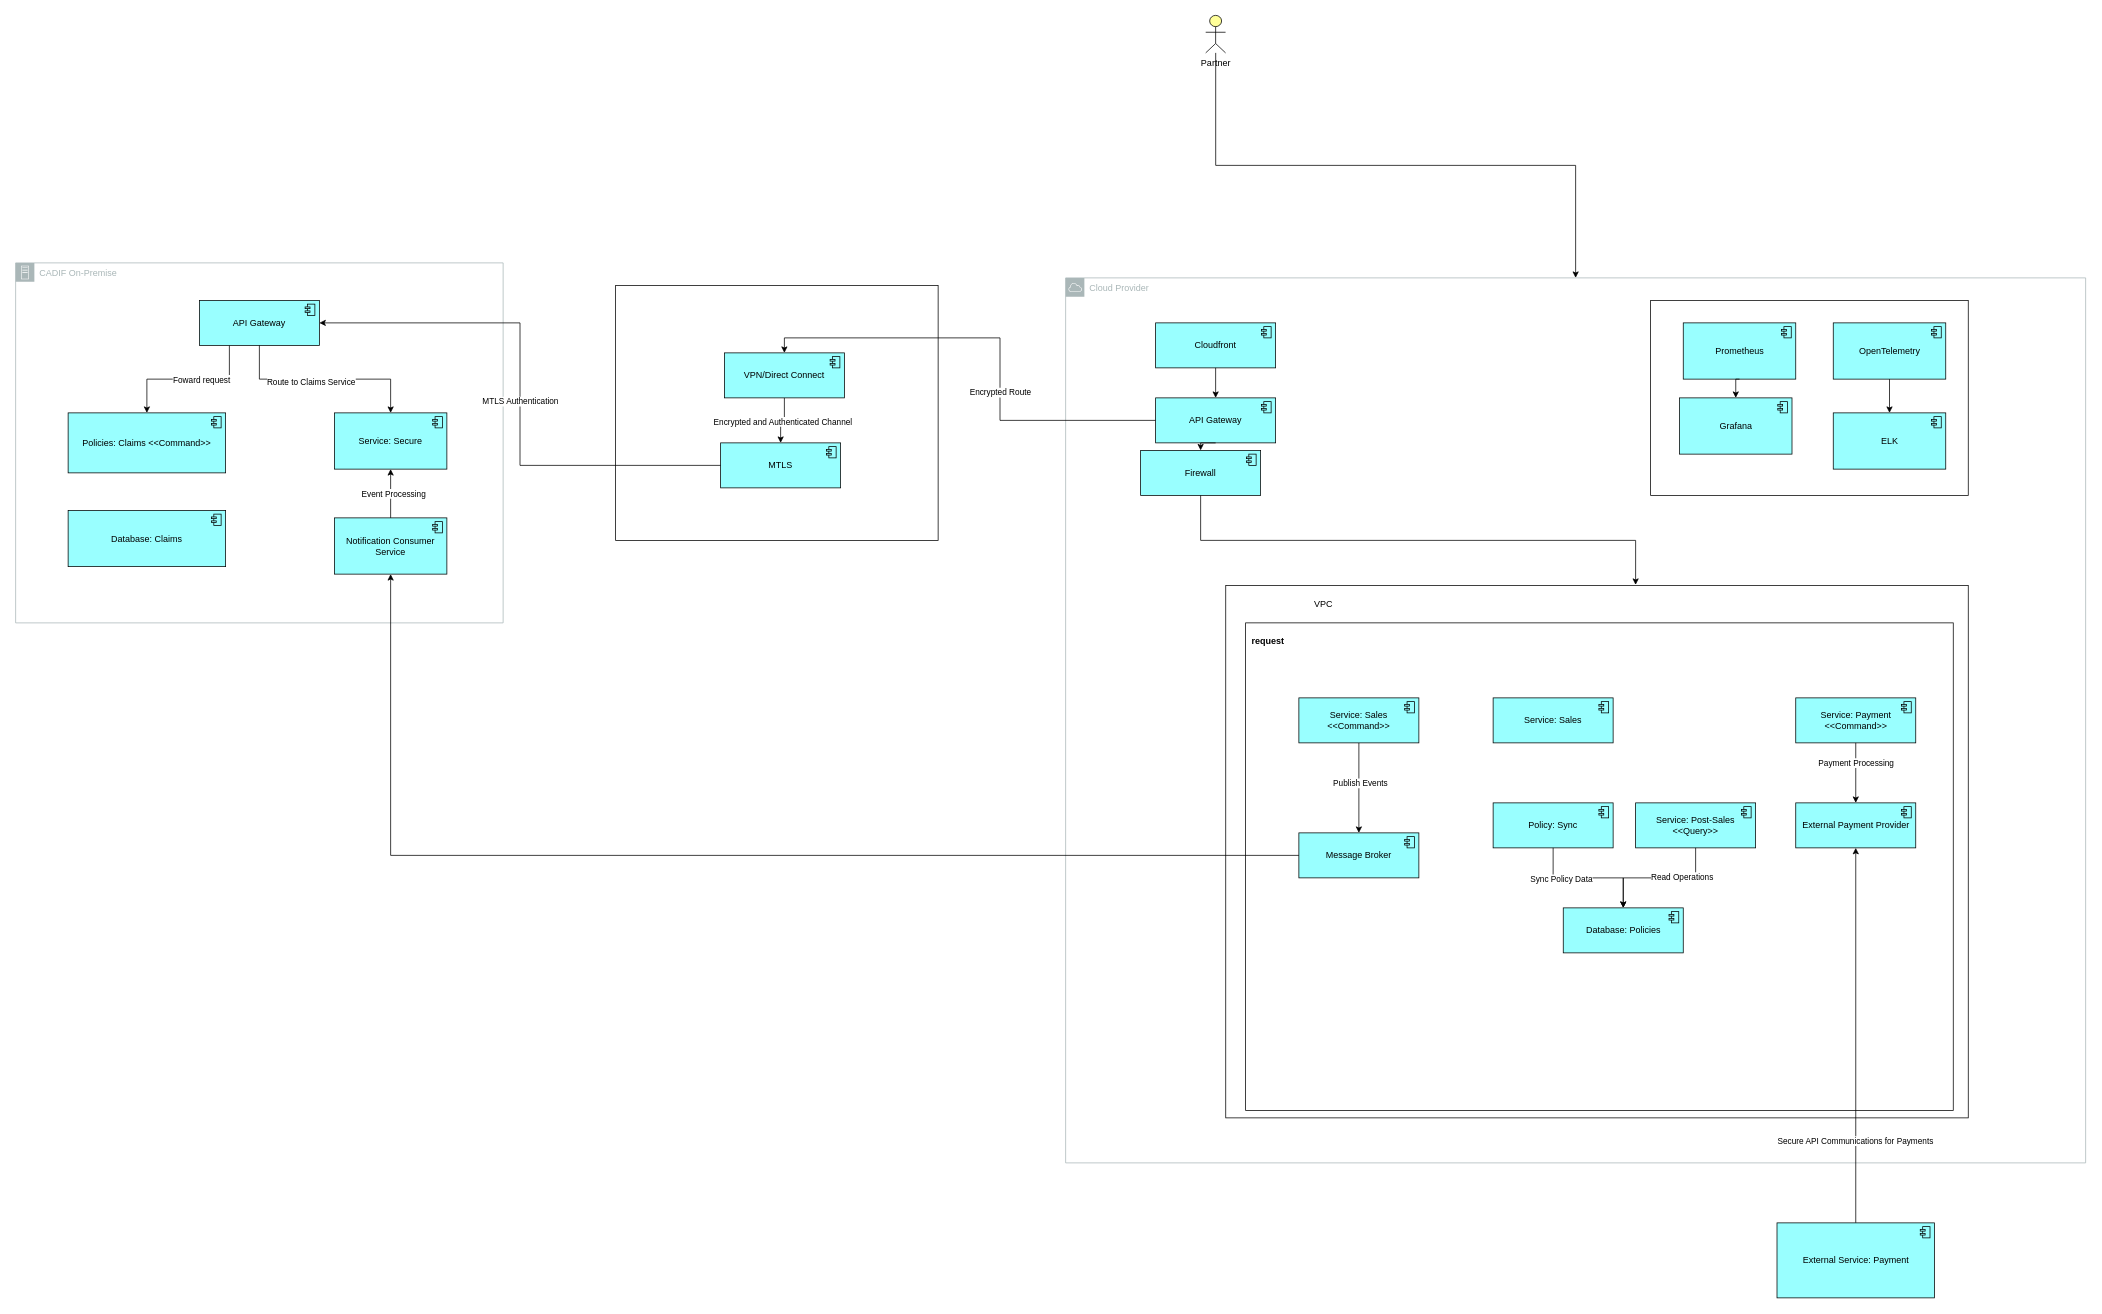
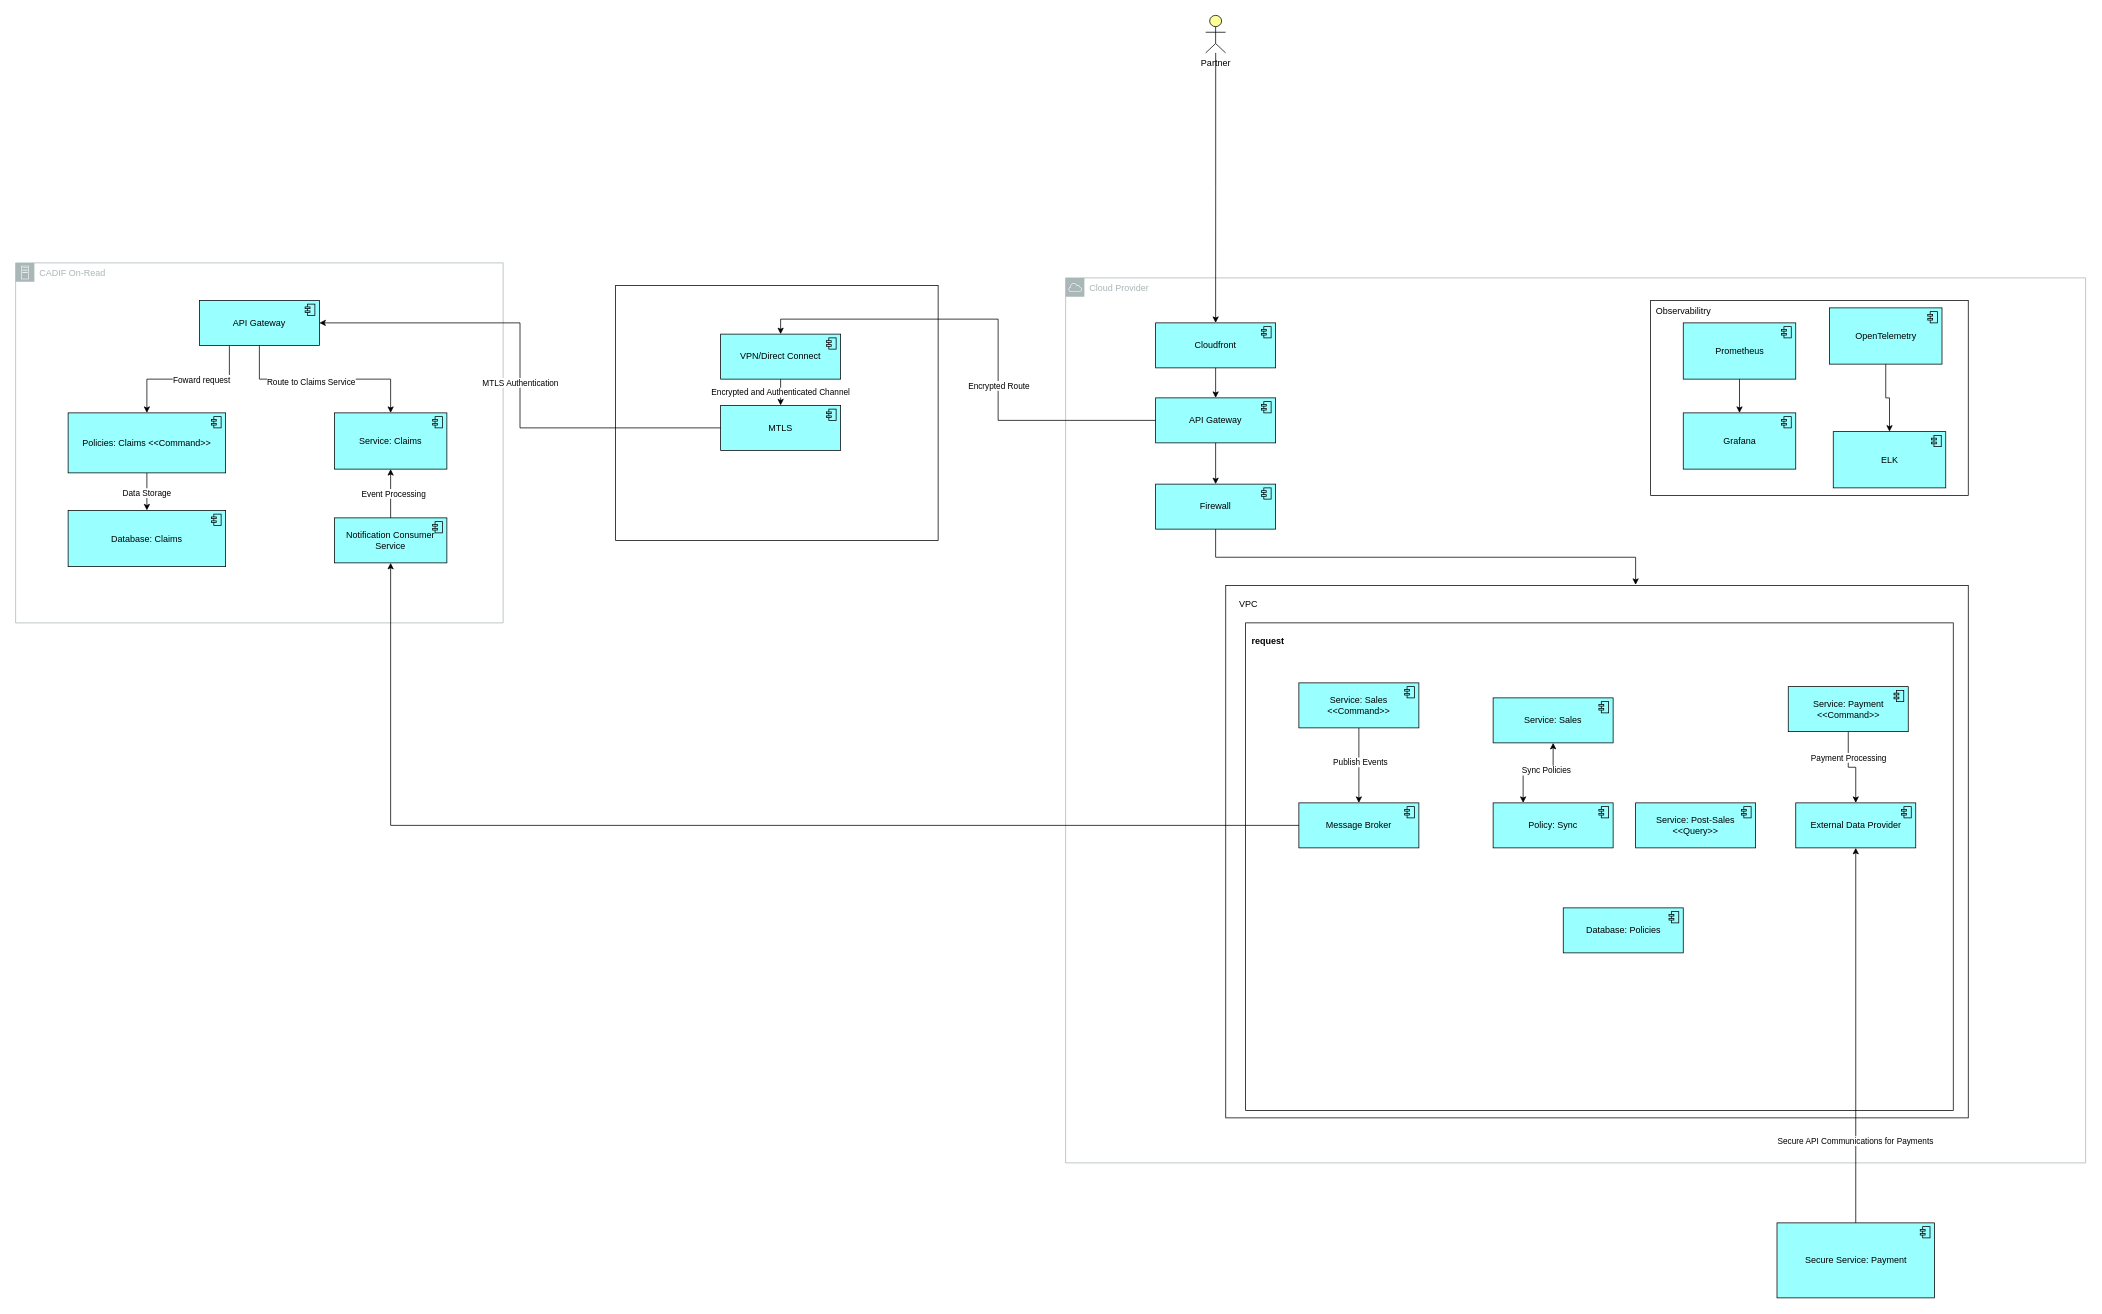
edge "Partner" -> "Cloud Provider": now "Partner" -> "Cloudfront"
node "CADIF On-Premise": label "CADIF On-Premise" -> "CADIF On-Read"
node "Observabilitry": added
node "OpenTelemetry": moved (1889, 351) -> (1886, 336)
node "VPN/Direct Connect": moved (784, 375) -> (780, 357)
node "Grafana": moved (1736, 426) -> (1739, 441)
node "Service: Secure": label "Service: Secure" -> "Service: Claims"
node "ELK": moved (1889, 441) -> (1889, 460)
node "MTLS": moved (780, 465) -> (780, 428)
node "Firewall": moved (1200, 473) -> (1215, 507)
edge "Policies: Claims <<Command>>" -> "Database: Claims": added, label "Data Storage"
node "Notification Consumer Service": size 113x56 -> 113x45
node "VPC": moved (1323, 604) -> (1248, 604)
node "Service: Sales <<Command>>": moved (1359, 720) -> (1359, 705)
node "Service: Payment <<Command>>": moved (1856, 720) -> (1848, 709)
edge "Service: Sales" -- "Policy: Sync": added, label "Sync Policies"
node "External Payment Provider": label "External Payment Provider" -> "External Data Provider"
node "Message Broker": moved (1359, 855) -> (1359, 825)
edge "Policy: Sync" -> "Database: Policies": removed, label "Sync Policy Data"
edge "Service: Post-Sales <<Query>>" -> "Database: Policies": removed, label "Read Operations"
node "External Service: Payment": label "External Service: Payment" -> "Secure Service: Payment"
